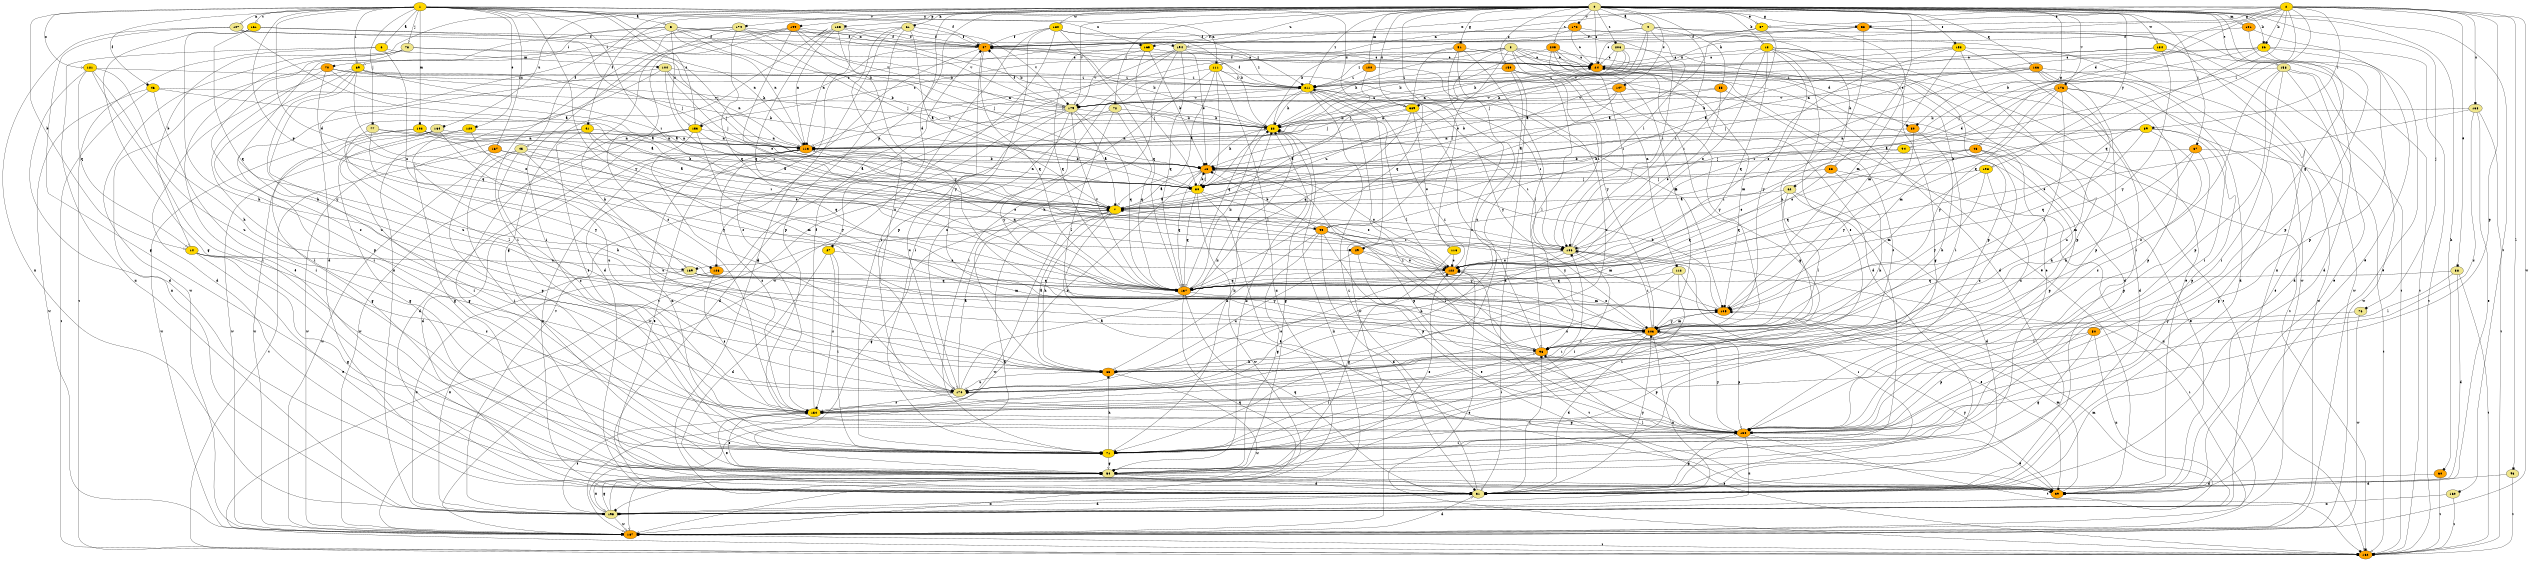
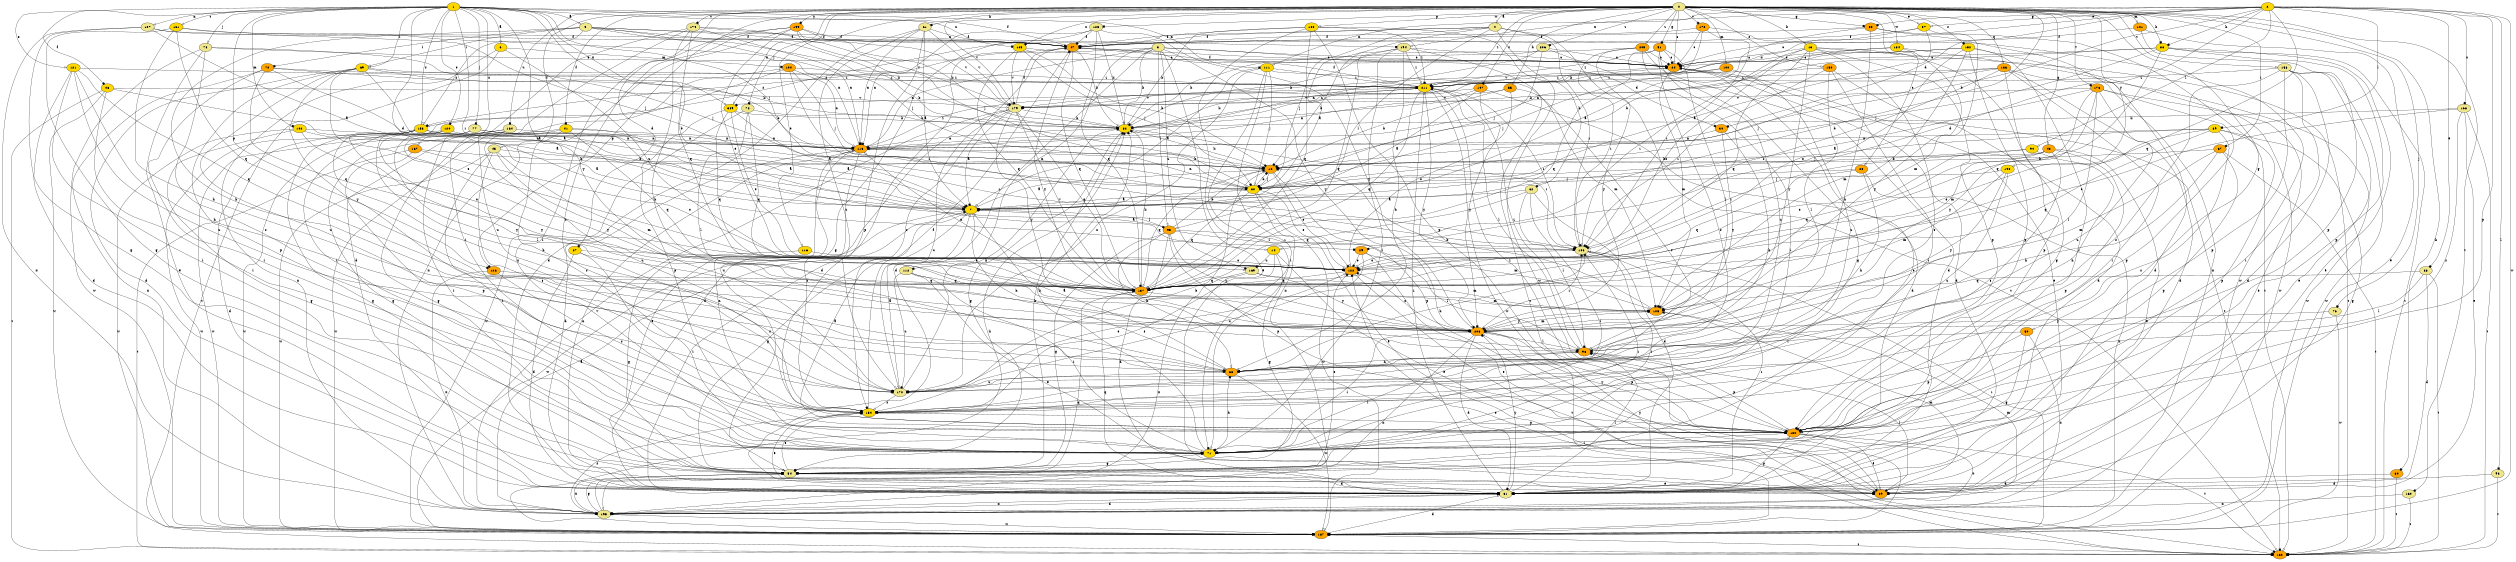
node "104": fillcolor khaki -> orange
edge "121" -> "14": now "121" -> "137"
edge "389" -> "130": label "y" -> "p"
